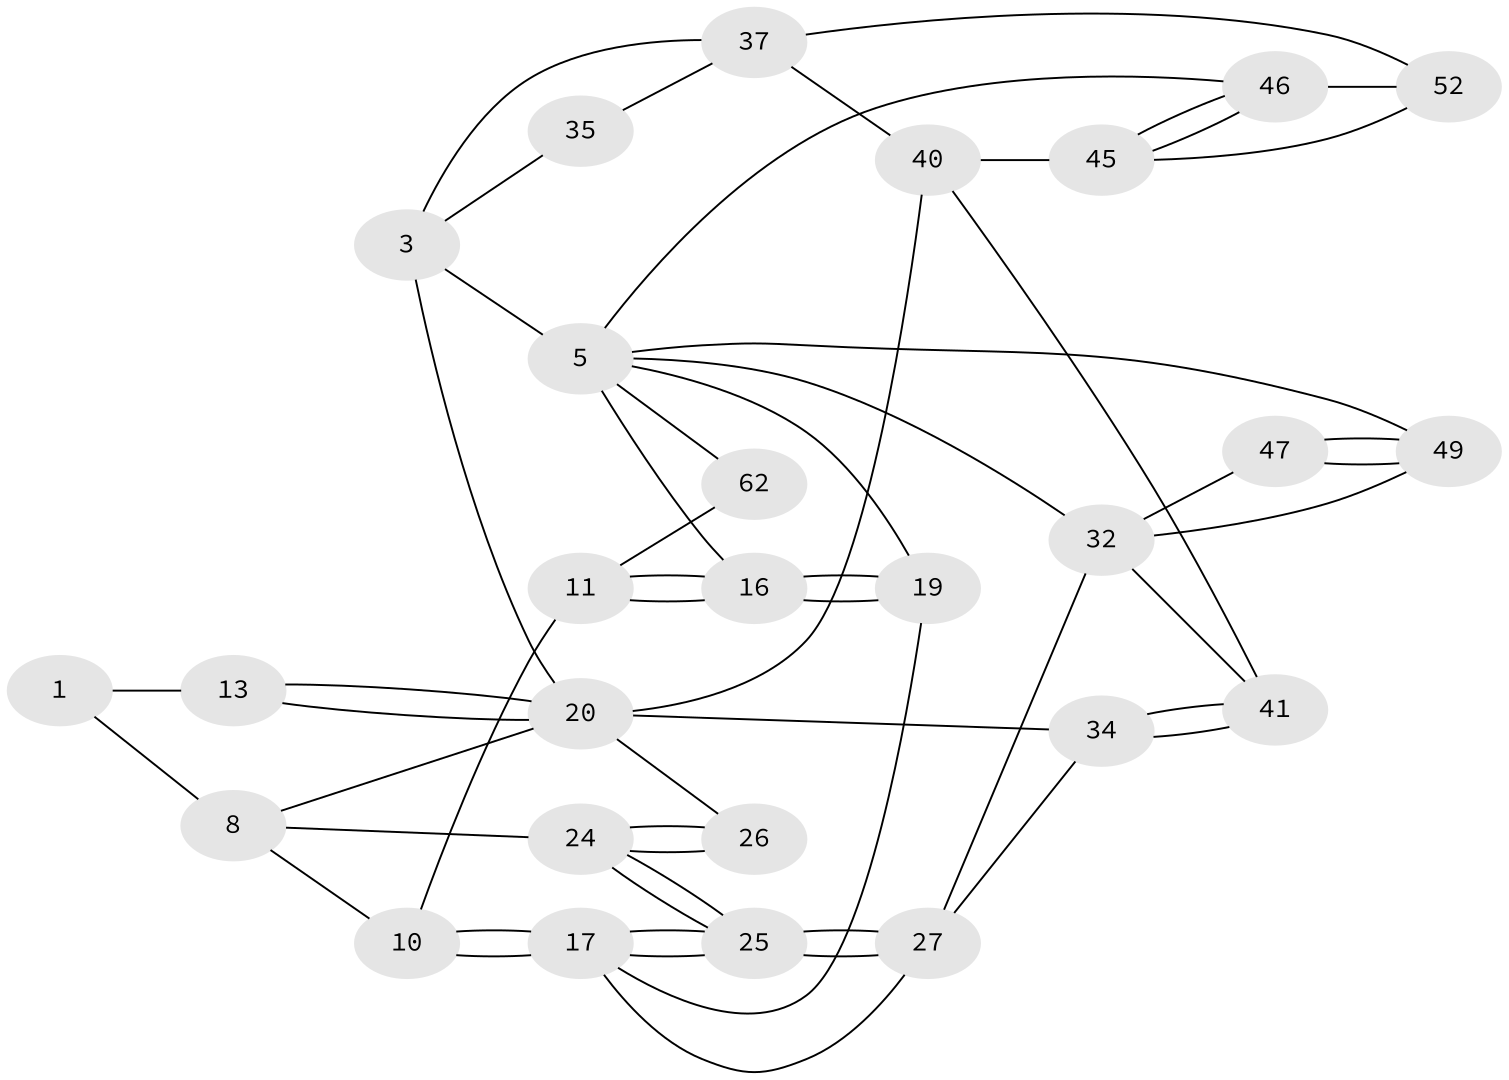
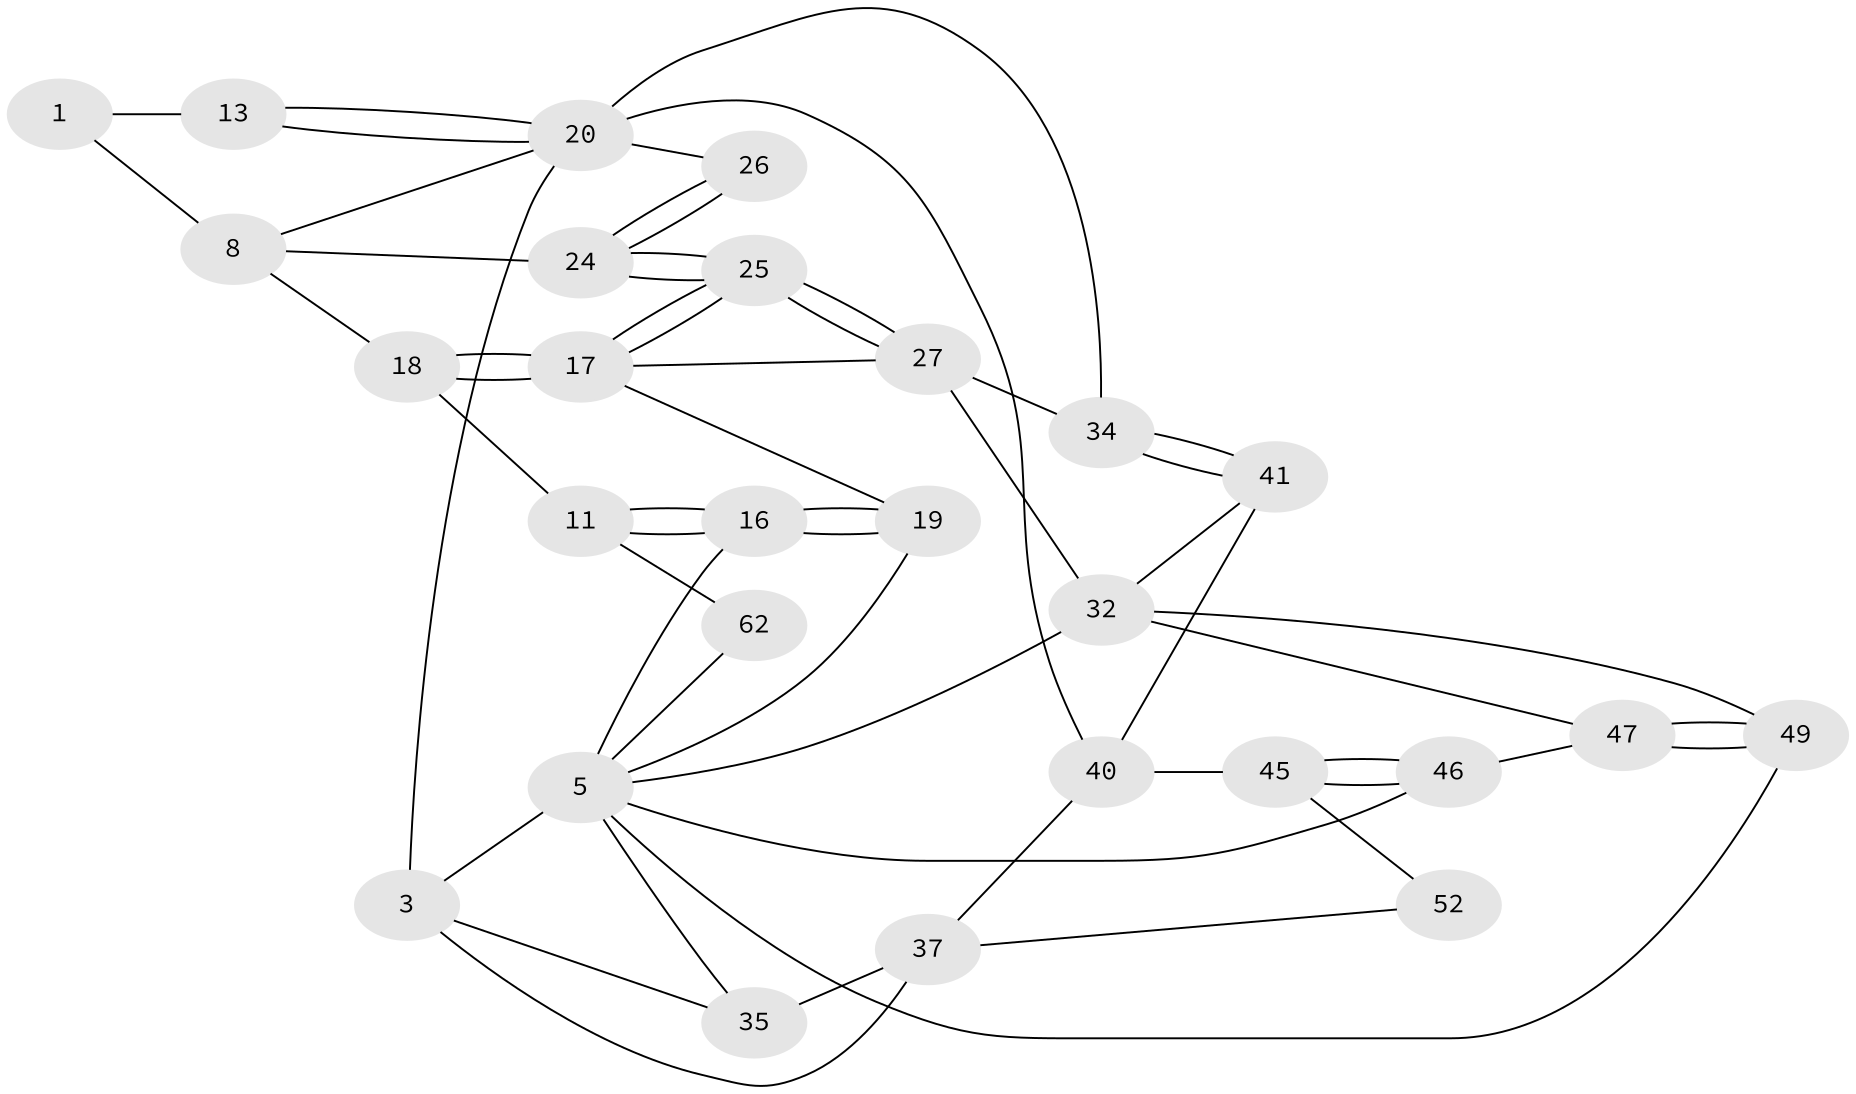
edge "46" -- "52": now "46" -- "47"
edge "5" -- "35": added
node "10": label "10" -> "18"
